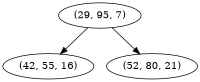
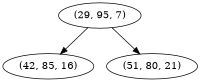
node "(42, 55, 16)": label "(42, 55, 16)" -> "(42, 85, 16)"
node "(52, 80, 21)": label "(52, 80, 21)" -> "(51, 80, 21)"
